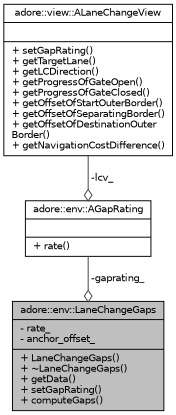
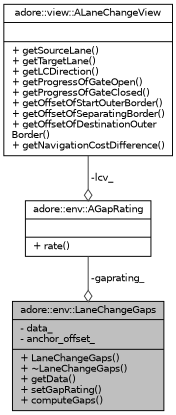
node "adore::view::ALaneChangeView": text "+ setGapRating()" -> "+ getSourceLane()"
node "adore::env::LaneChangeGaps": text "- rate_" -> "- data_"
